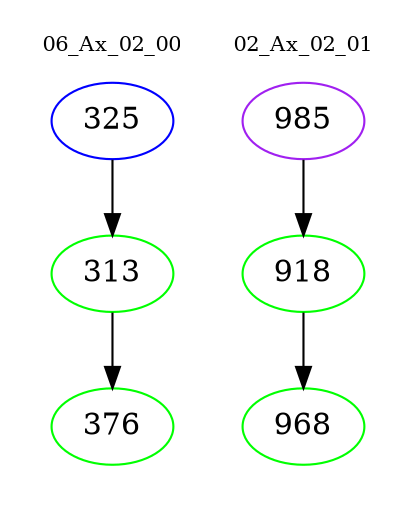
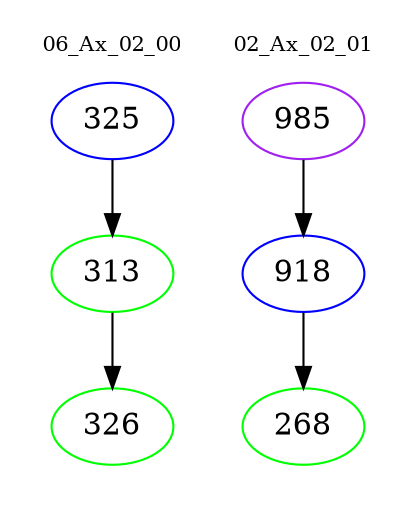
node "918": color green -> blue
node "376": label "376" -> "326"
node "968": label "968" -> "268"
